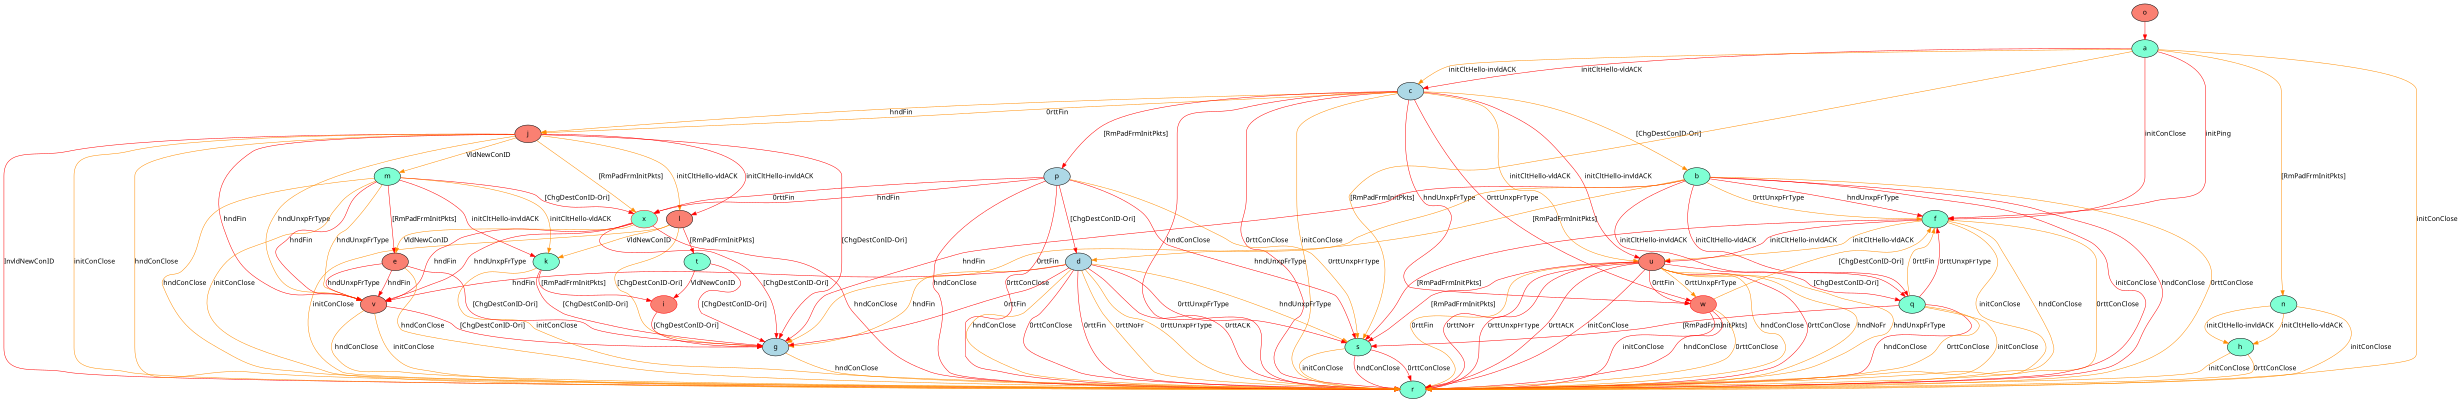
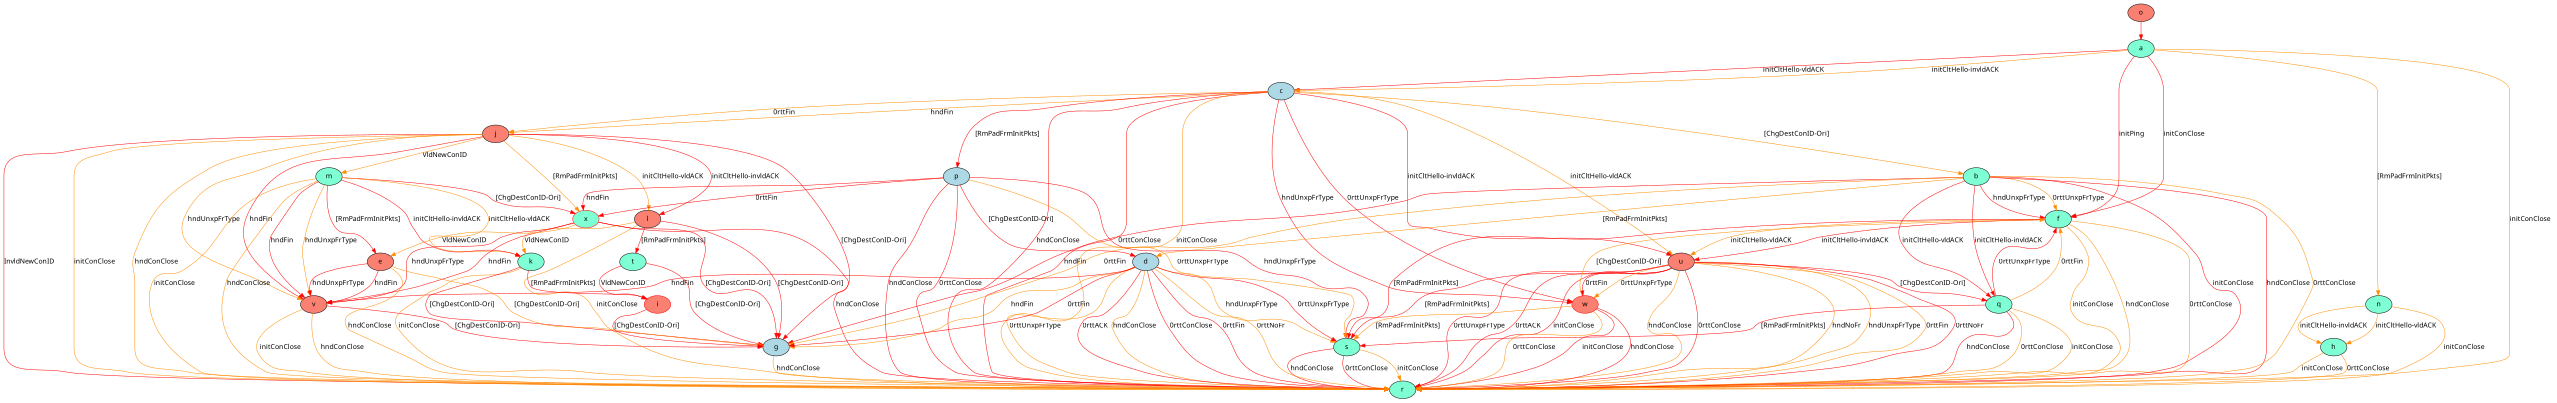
edge "a" -> "s": now "w" -> "s"
edge "l" -> "g": color darkorange -> red
edge "e" -> "g": color red -> darkorange
